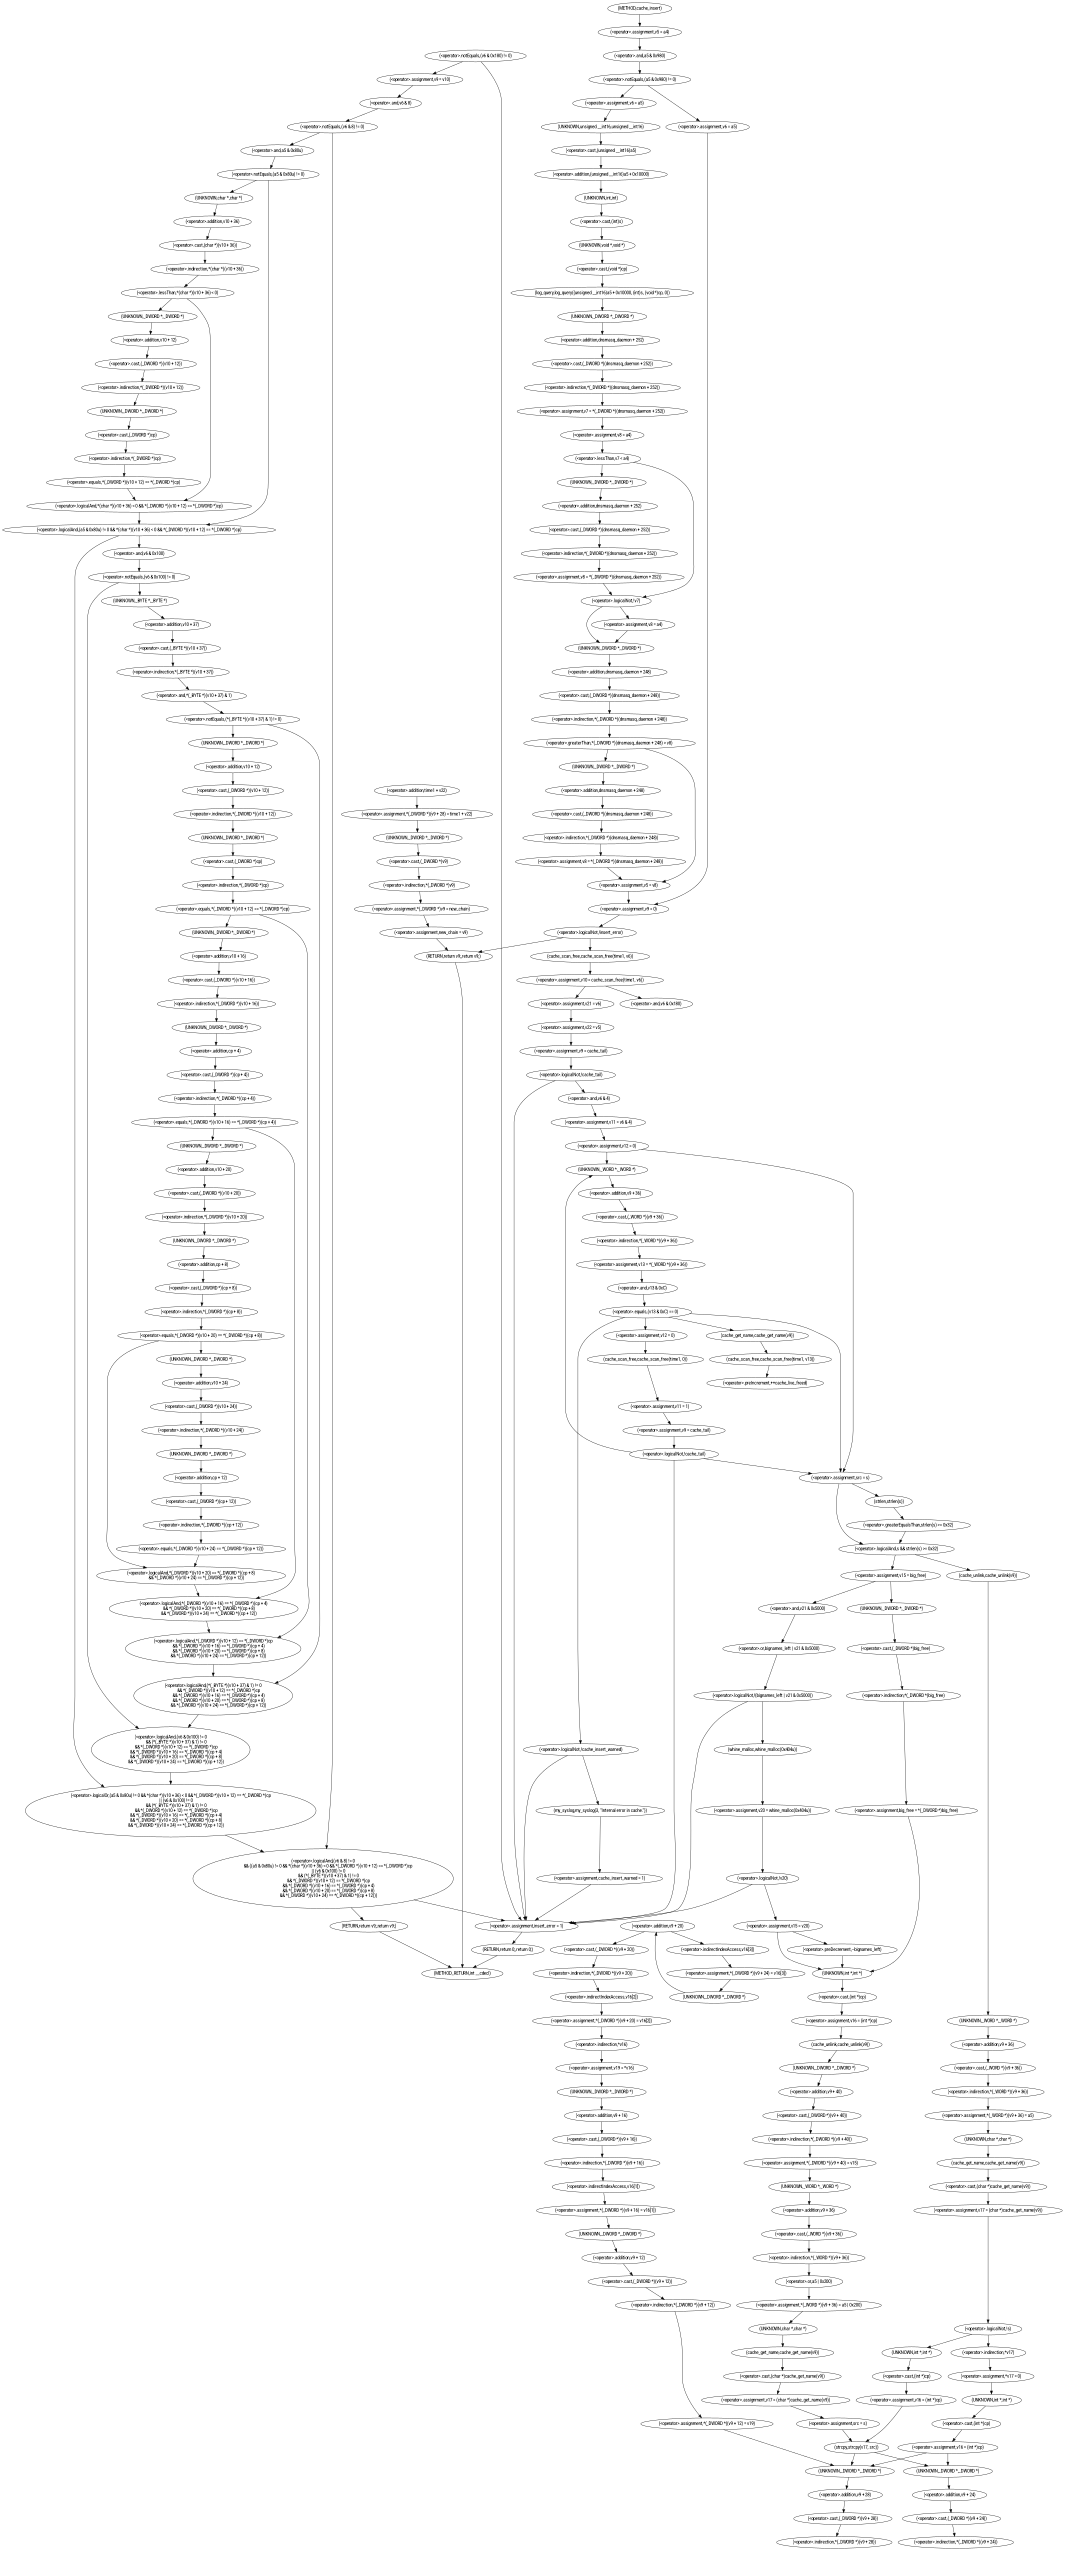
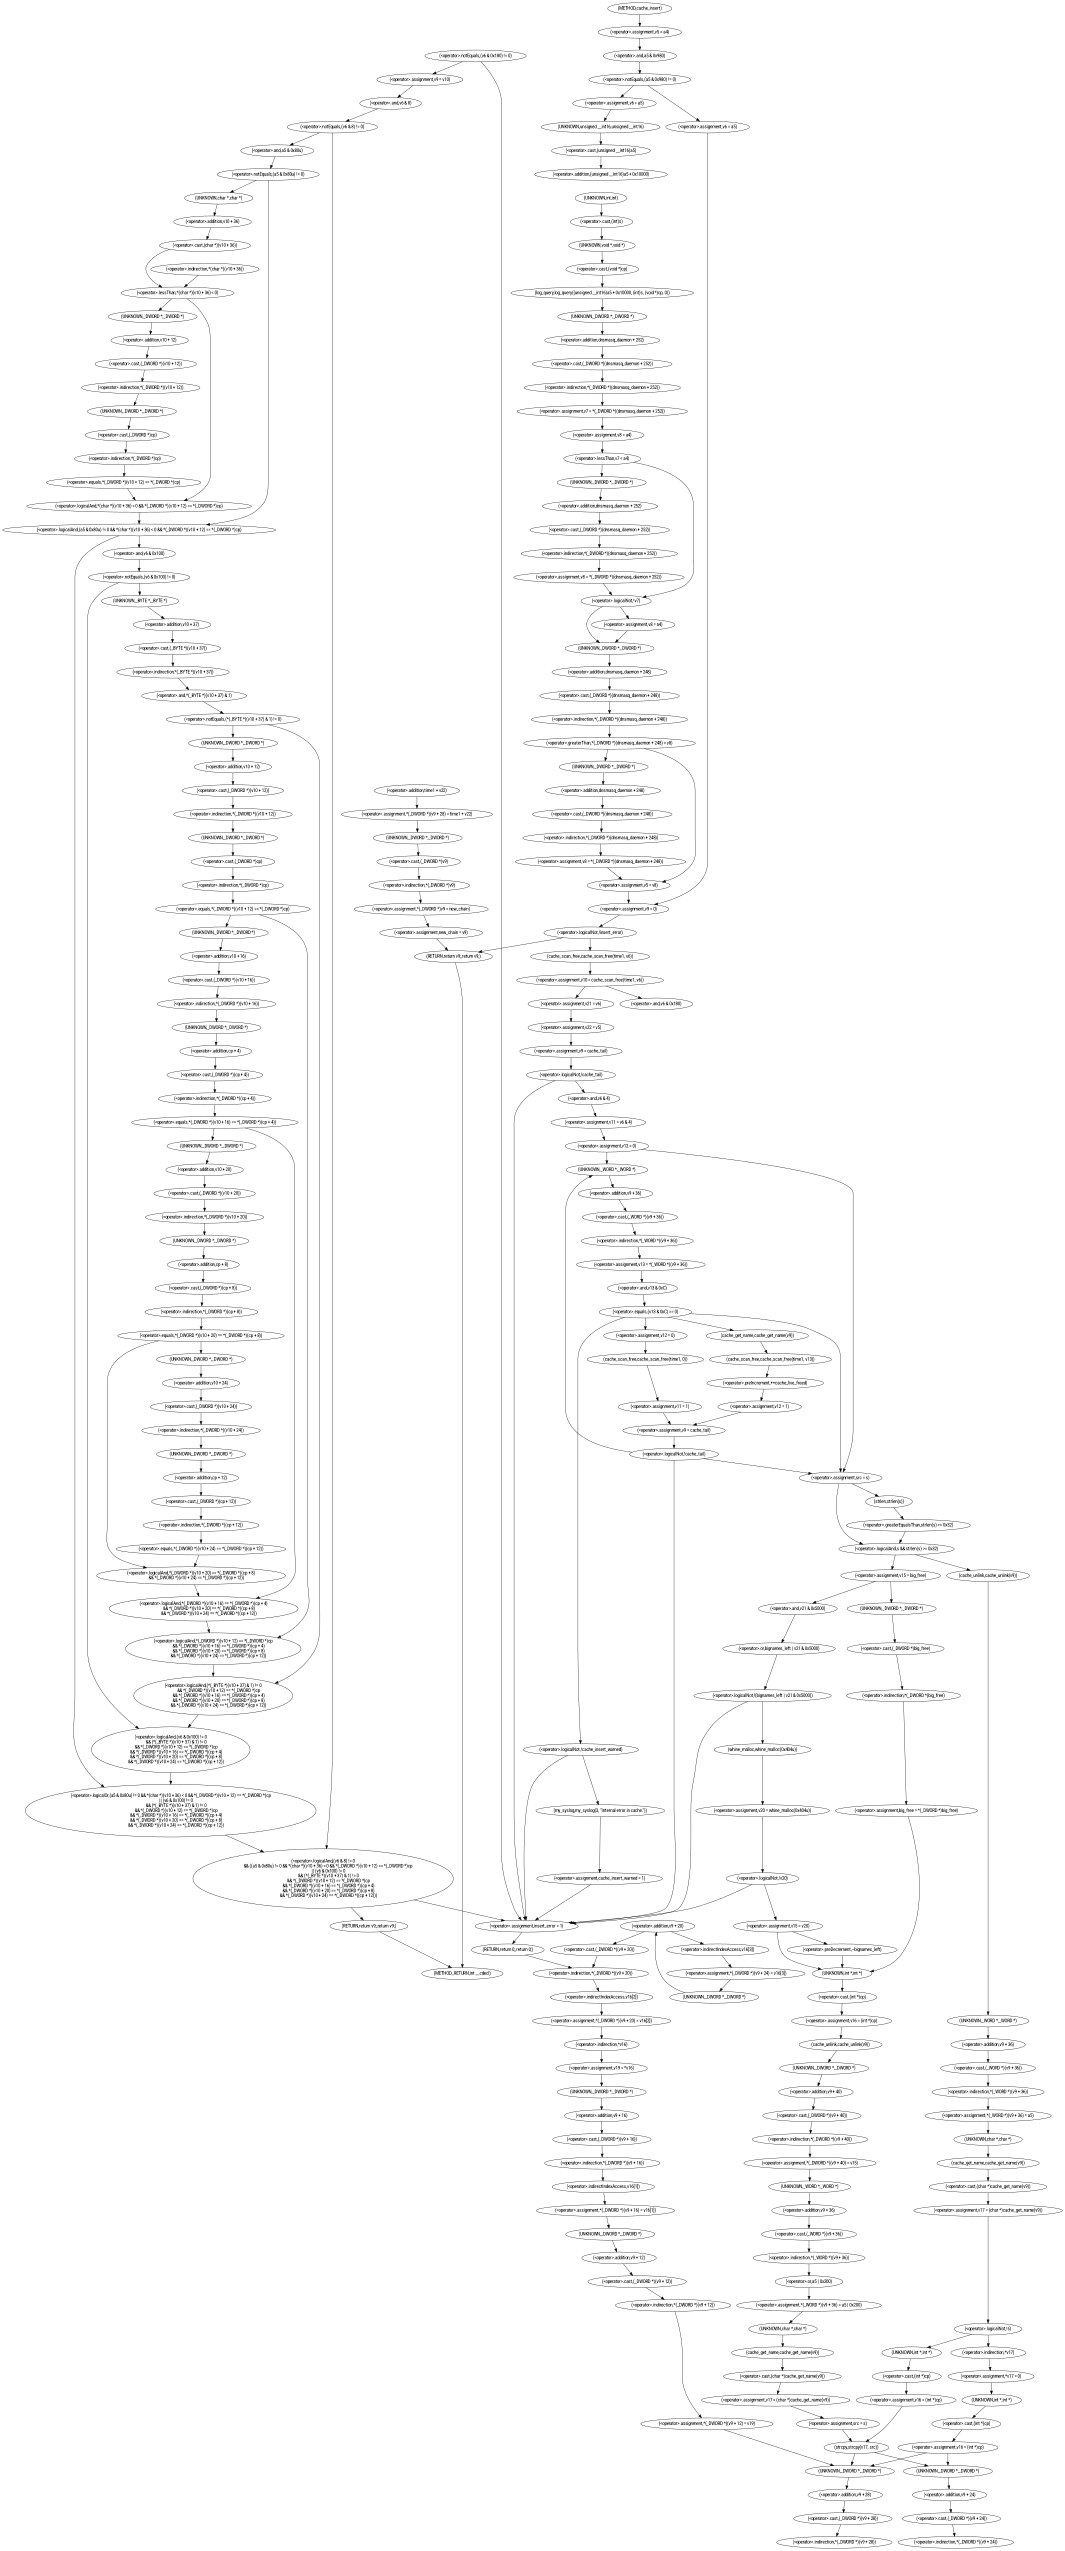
edge "(<operator>.addition,(unsigned __int16)a5 + 0x10000)" -> "(UNKNOWN,int,int)": removed
edge "(<operator>.cast,(char *)(v10 + 36))" -> "(<operator>.indirection,*(char *)(v10 + 36))": now "(<operator>.cast,(char *)(v10 + 36))" -> "(<operator>.lessThan,*(char *)(v10 + 36) < 0)"
node "(<operator>.assignment,v12 = 1)": added
edge "(RETURN,return 0;,return 0;)" -> "(METHOD_RETURN,int __cdecl)": now "(RETURN,return 0;,return 0;)" -> "(<operator>.indirection,*(_DWORD *)(v9 + 20))"
